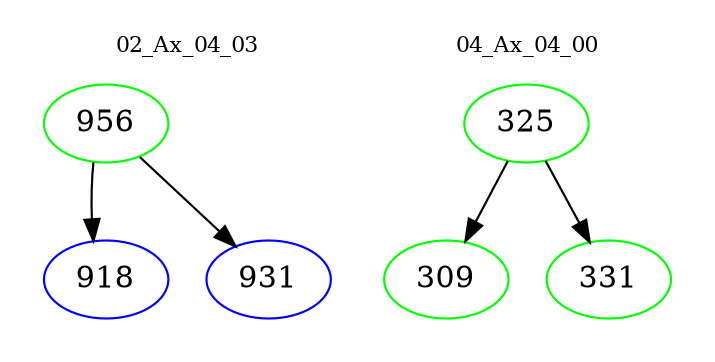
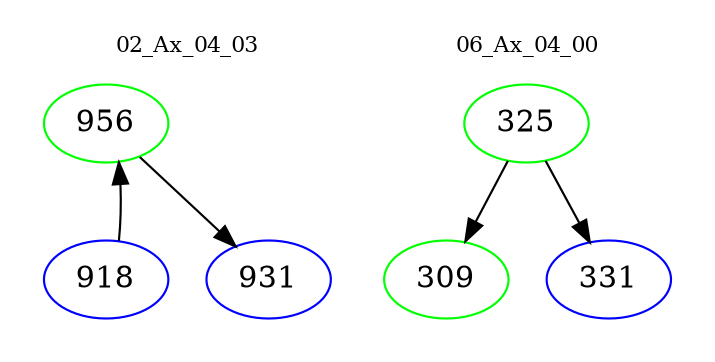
cluster "04_Ax_04_00": label "04_Ax_04_00" -> "06_Ax_04_00"
edge "956" -> "918": reversed
node "331": color green -> blue
